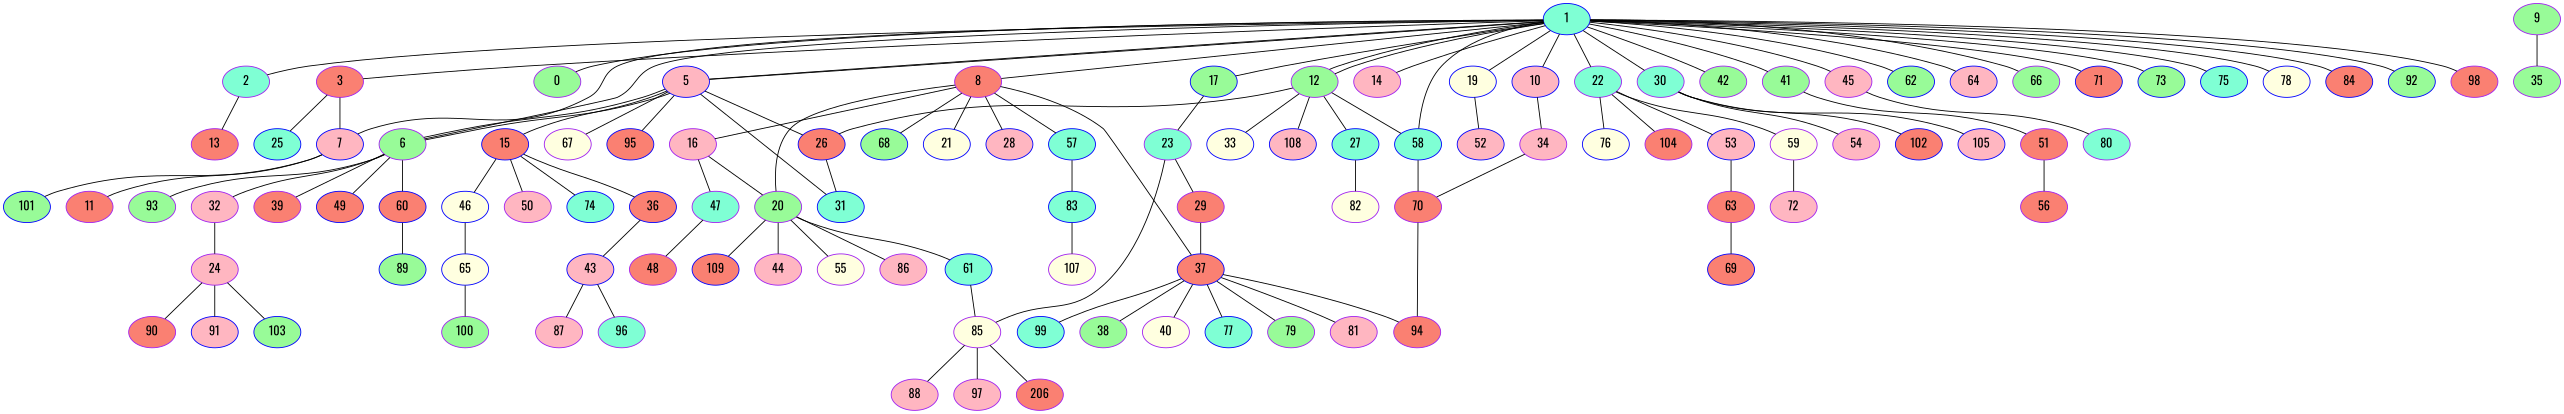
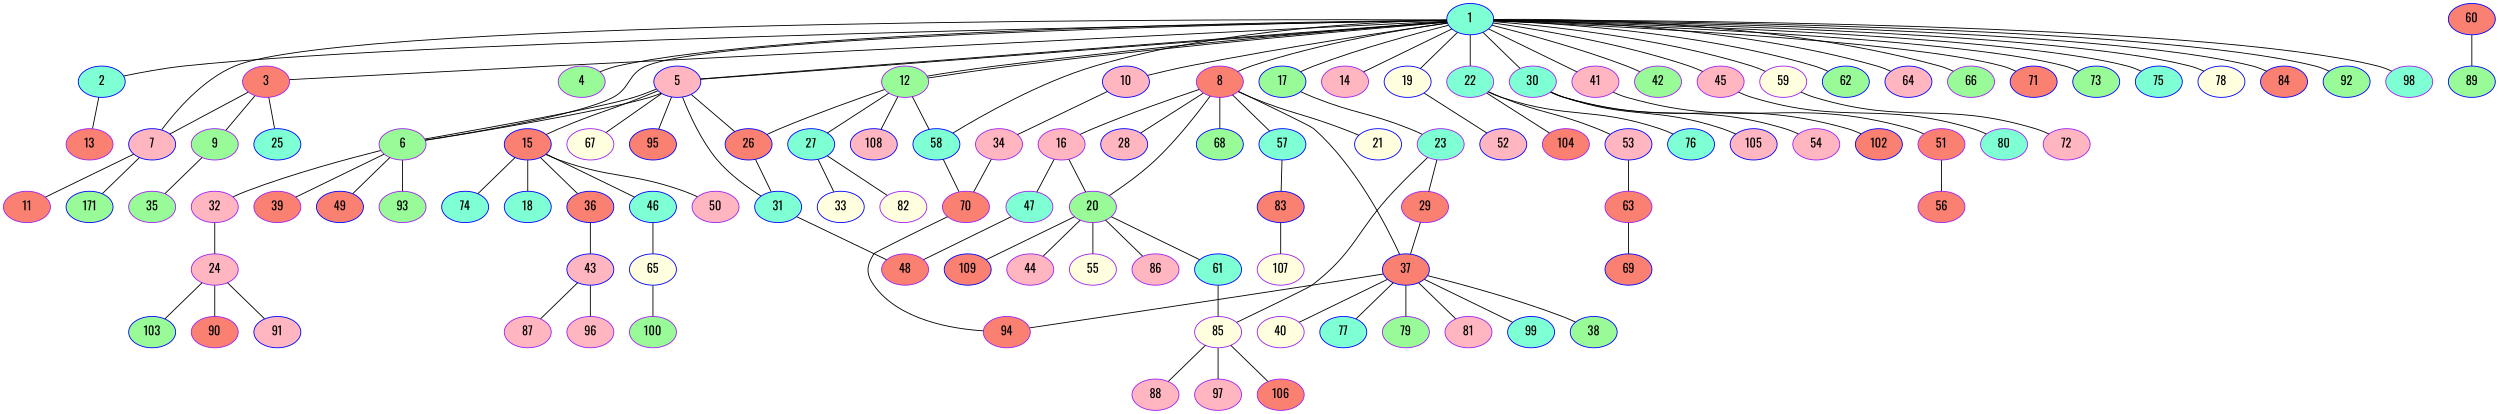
node "2": color purple -> blue
node "0": label "0" -> "4"
node "41": fillcolor palegreen -> lightpink
node "98": fillcolor salmon -> aquamarine
edge "3" -- "9": added
edge "12" -- "33": now "27" -- "33"
edge "22" -- "59": now "1" -- "59"
node "76": fillcolor lightyellow -> aquamarine
edge "6" -- "60": removed
node "101": label "101" -> "171"
node "46": fillcolor lightyellow -> aquamarine
node "18": added
node "83": fillcolor aquamarine -> salmon
edge "31" -- "48": added
node "96": fillcolor aquamarine -> lightpink
node "38": color purple -> blue
node "206": label "206" -> "106"
